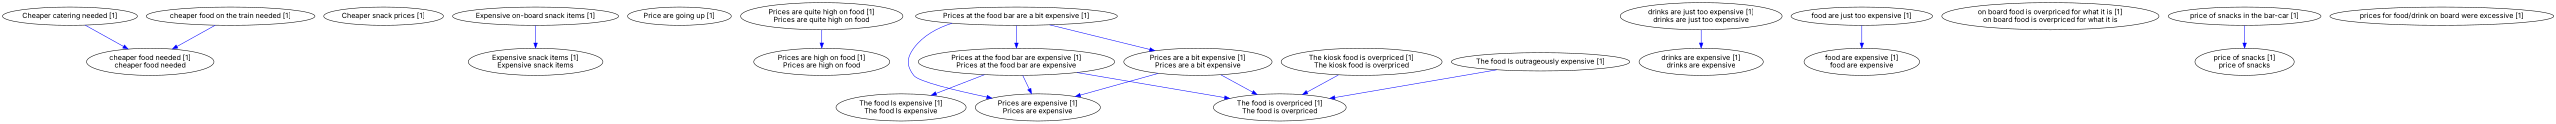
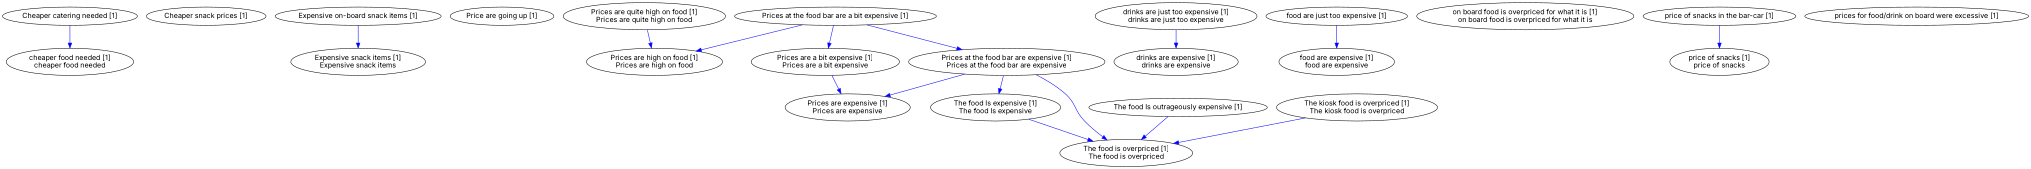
node "cheaper food on the train needed [1]": removed
edge "Prices at the food bar are a bit expensive [1]" -> "Prices are expensive [1] Prices are expensive": now "Prices at the food bar are a bit expensive [1]" -> "Prices are high on food [1] Prices are high on food"
edge "Prices are a bit expensive [1] Prices are a bit expensive" -> "The food is overpriced [1] The food is overpriced": now "The food Is expensive [1] The food Is expensive" -> "The food is overpriced [1] The food is overpriced"
